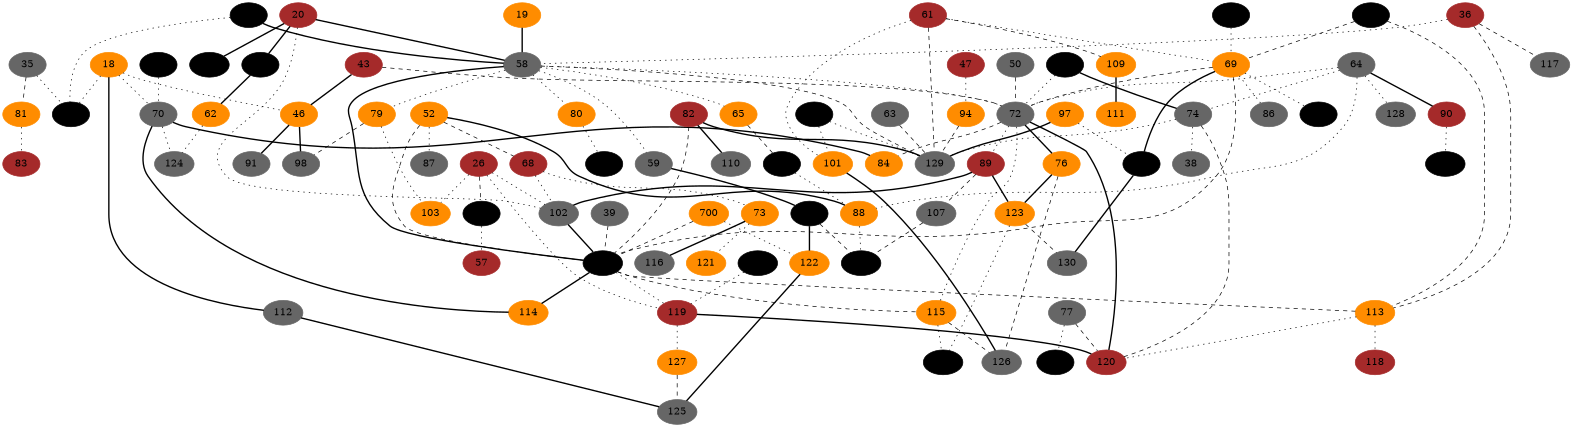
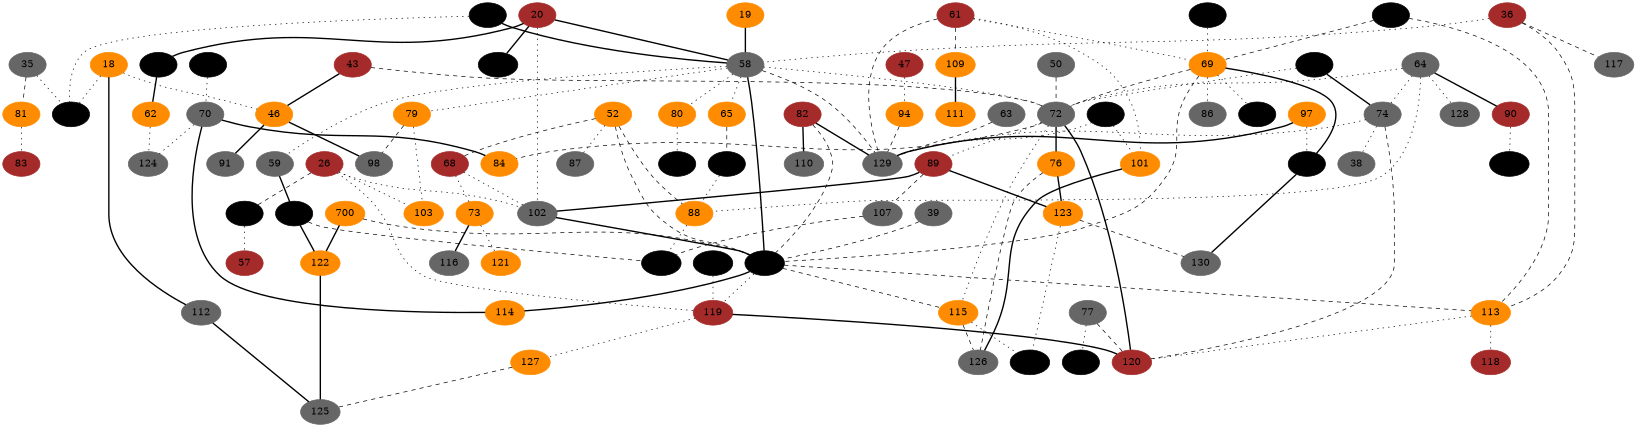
edge "18" -- "70": removed
edge "52" -- "88": style bold -> dashed
edge "700" -- "122": style dotted -> bold
